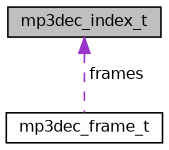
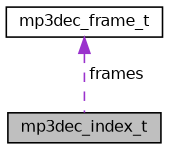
edge "mp3dec_frame_t" -> "mp3dec_index_t": reversed
